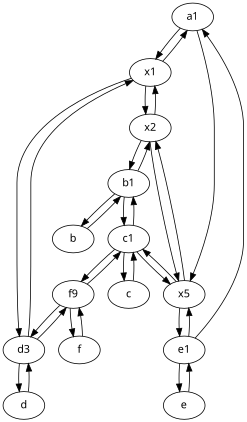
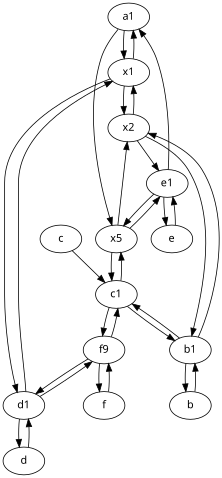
edge "x2" -> "x5": now "x2" -> "e1"
edge "c1" -> "c": removed
node "d3": label "d3" -> "d1"
